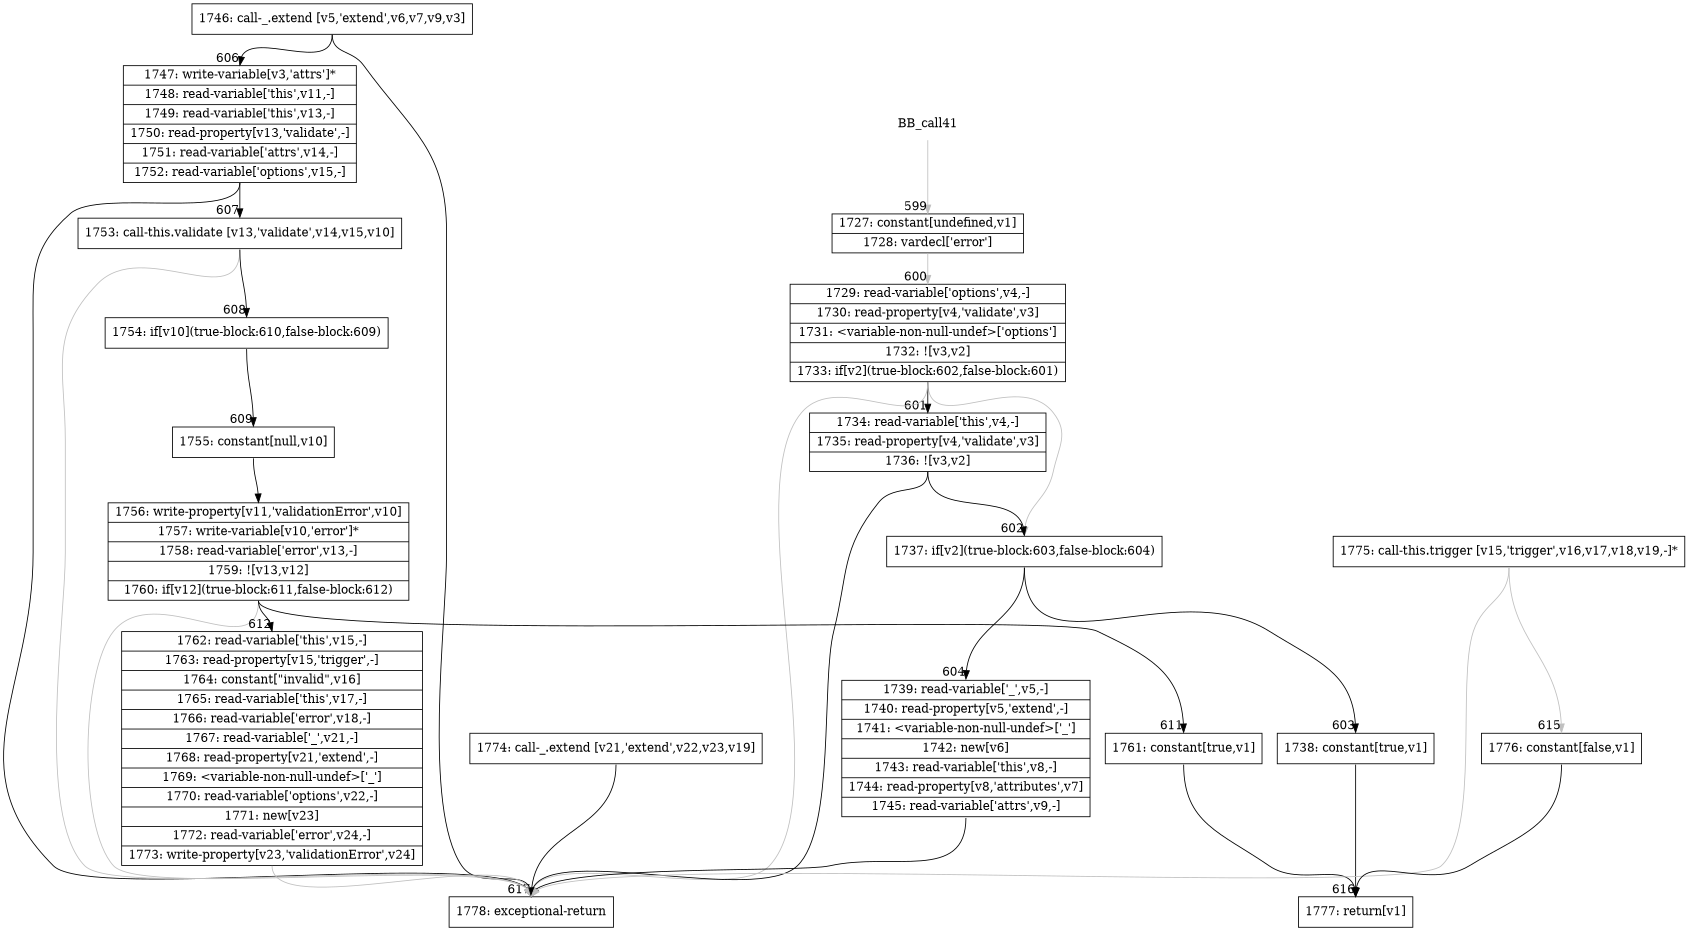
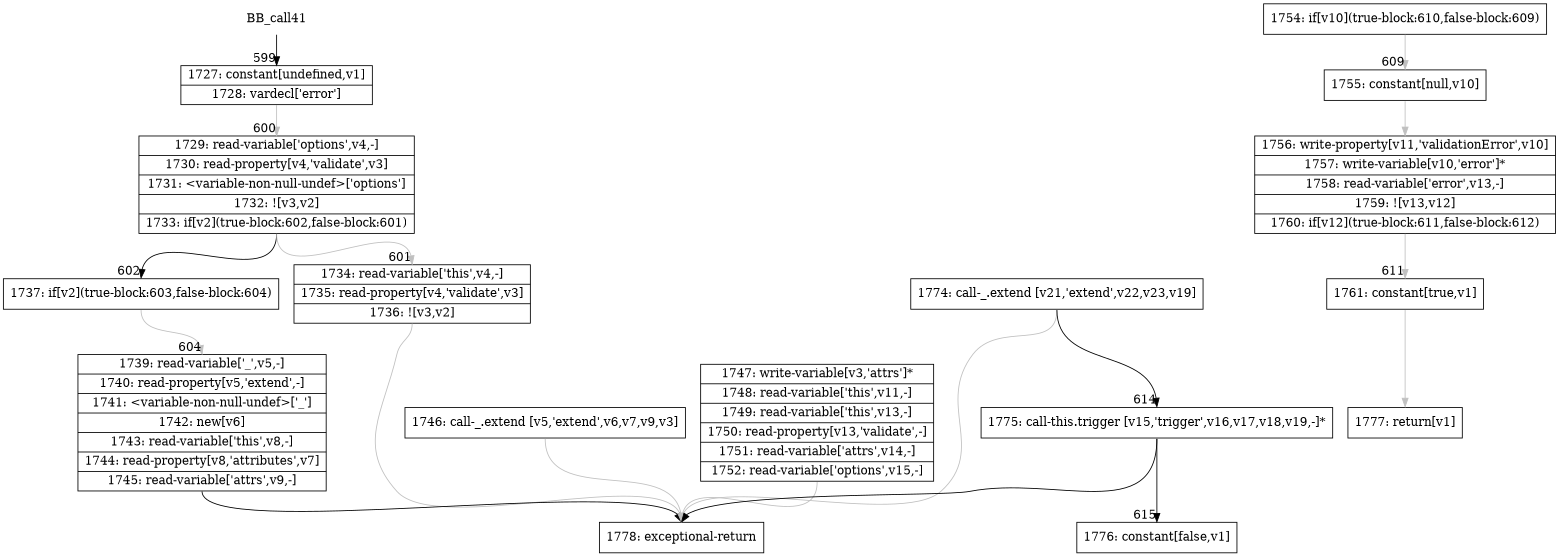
edge "1746: call-_.extend [v5,'extend',v6,v7,v9,v3]" -> "1747: write-variable[v3,'attrs']*": removed
edge "BB_call41" -> "1727: constant[undefined,v1]": color gray -> black
node "1753: call-this.validate [v13,'validate',v14,v15,v10]": removed
edge "1774: call-_.extend [v21,'extend',v22,v23,v19]" -> "1775: call-this.trigger [v15,'trigger',v16,v17,v18,v19,-]*": added
edge "1754: if[v10](true-block:610,false-block:609)" -> "1755: constant[null,v10]": color black -> gray
edge "1729: read-variable['options',v4,-]" -> "1734: read-variable['this',v4,-]": color black -> gray
edge "1729: read-variable['options',v4,-]" -> "1737: if[v2](true-block:603,false-block:604)": color gray -> black
edge "1746: call-_.extend [v5,'extend',v6,v7,v9,v3]" -> "1778: exceptional-return": color black -> gray
edge "1755: constant[null,v10]" -> "1756: write-property[v11,'validationError',v10]": color black -> gray
edge "1734: read-variable['this',v4,-]" -> "1737: if[v2](true-block:603,false-block:604)": removed
edge "1737: if[v2](true-block:603,false-block:604)" -> "1739: read-variable['_',v5,-]": color black -> gray
edge "1756: write-property[v11,'validationError',v10]" -> "1761: constant[true,v1]": color black -> gray
edge "1775: call-this.trigger [v15,'trigger',v16,v17,v18,v19,-]*" -> "1776: constant[false,v1]": color gray -> black
edge "1729: read-variable['options',v4,-]" -> "1778: exceptional-return": removed
edge "1747: write-variable[v3,'attrs']*" -> "1778: exceptional-return": color black -> gray
node "1762: read-variable['this',v15,-]": removed
node "1738: constant[true,v1]": removed
edge "1734: read-variable['this',v4,-]" -> "1778: exceptional-return": color black -> gray
edge "1774: call-_.extend [v21,'extend',v22,v23,v19]" -> "1778: exceptional-return": color black -> gray
edge "1761: constant[true,v1]" -> "1777: return[v1]": color black -> gray
edge "1776: constant[false,v1]" -> "1777: return[v1]": removed
edge "1756: write-property[v11,'validationError',v10]" -> "1778: exceptional-return": removed
edge "1775: call-this.trigger [v15,'trigger',v16,v17,v18,v19,-]*" -> "1778: exceptional-return": color gray -> black
